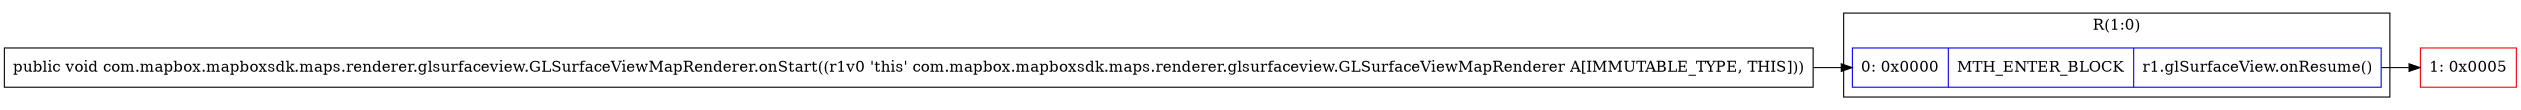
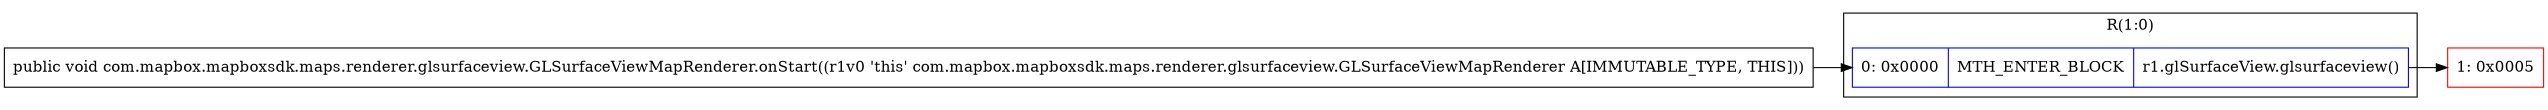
node "0: 0x0000": text "r1.glSurfaceView.onResume()" -> "r1.glSurfaceView.glsurfaceview()"
